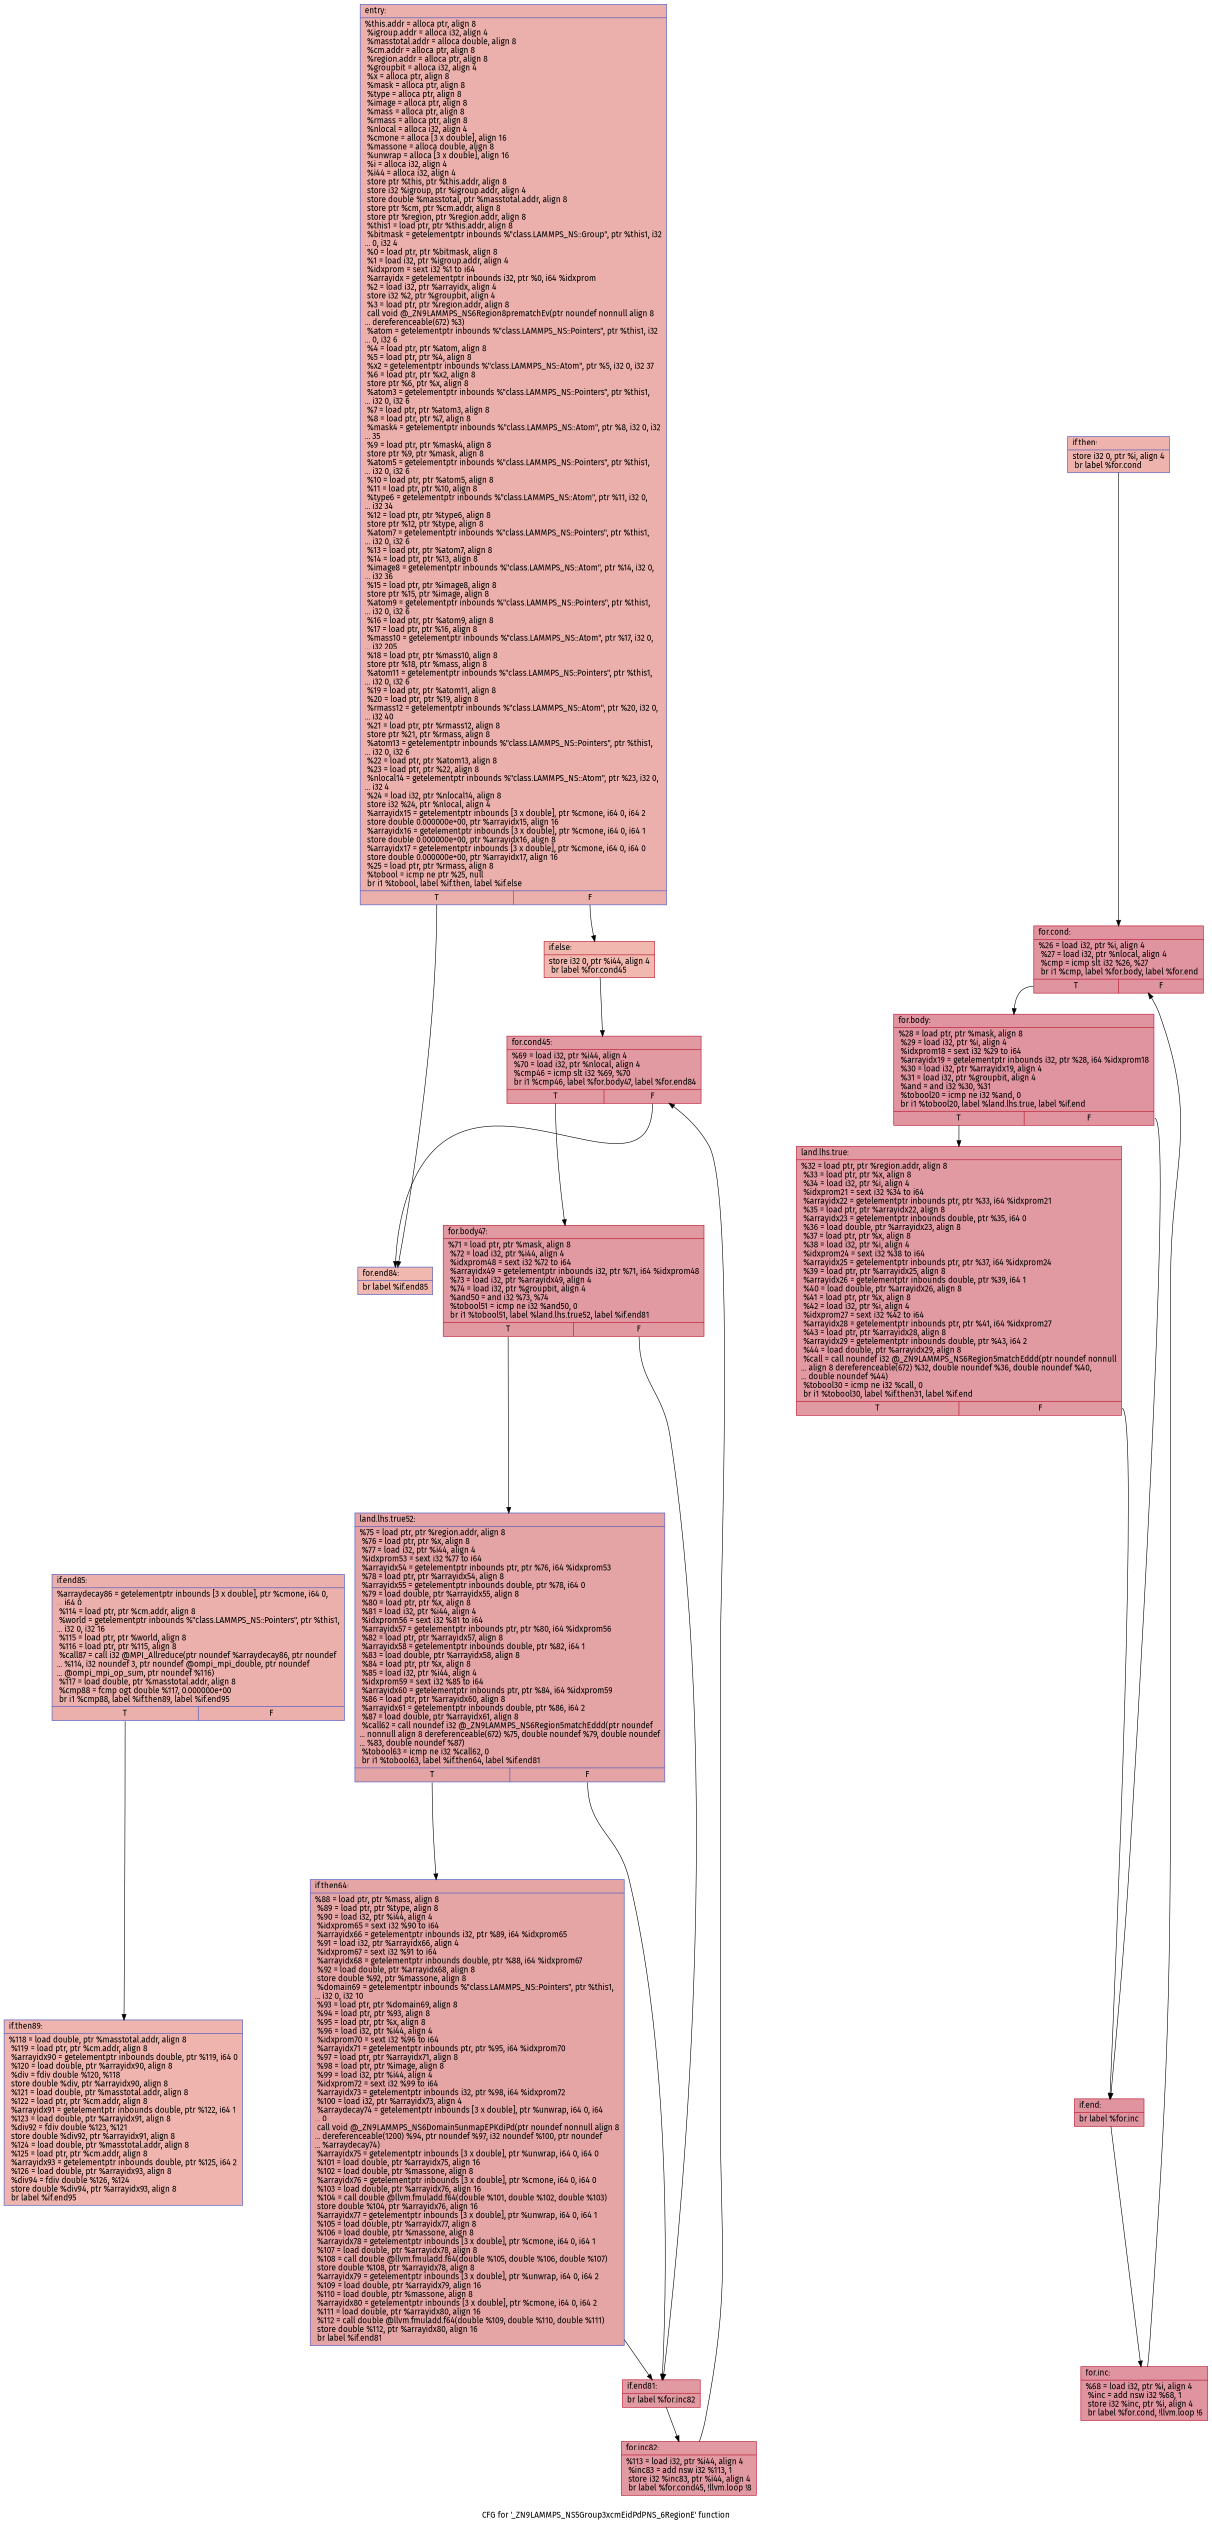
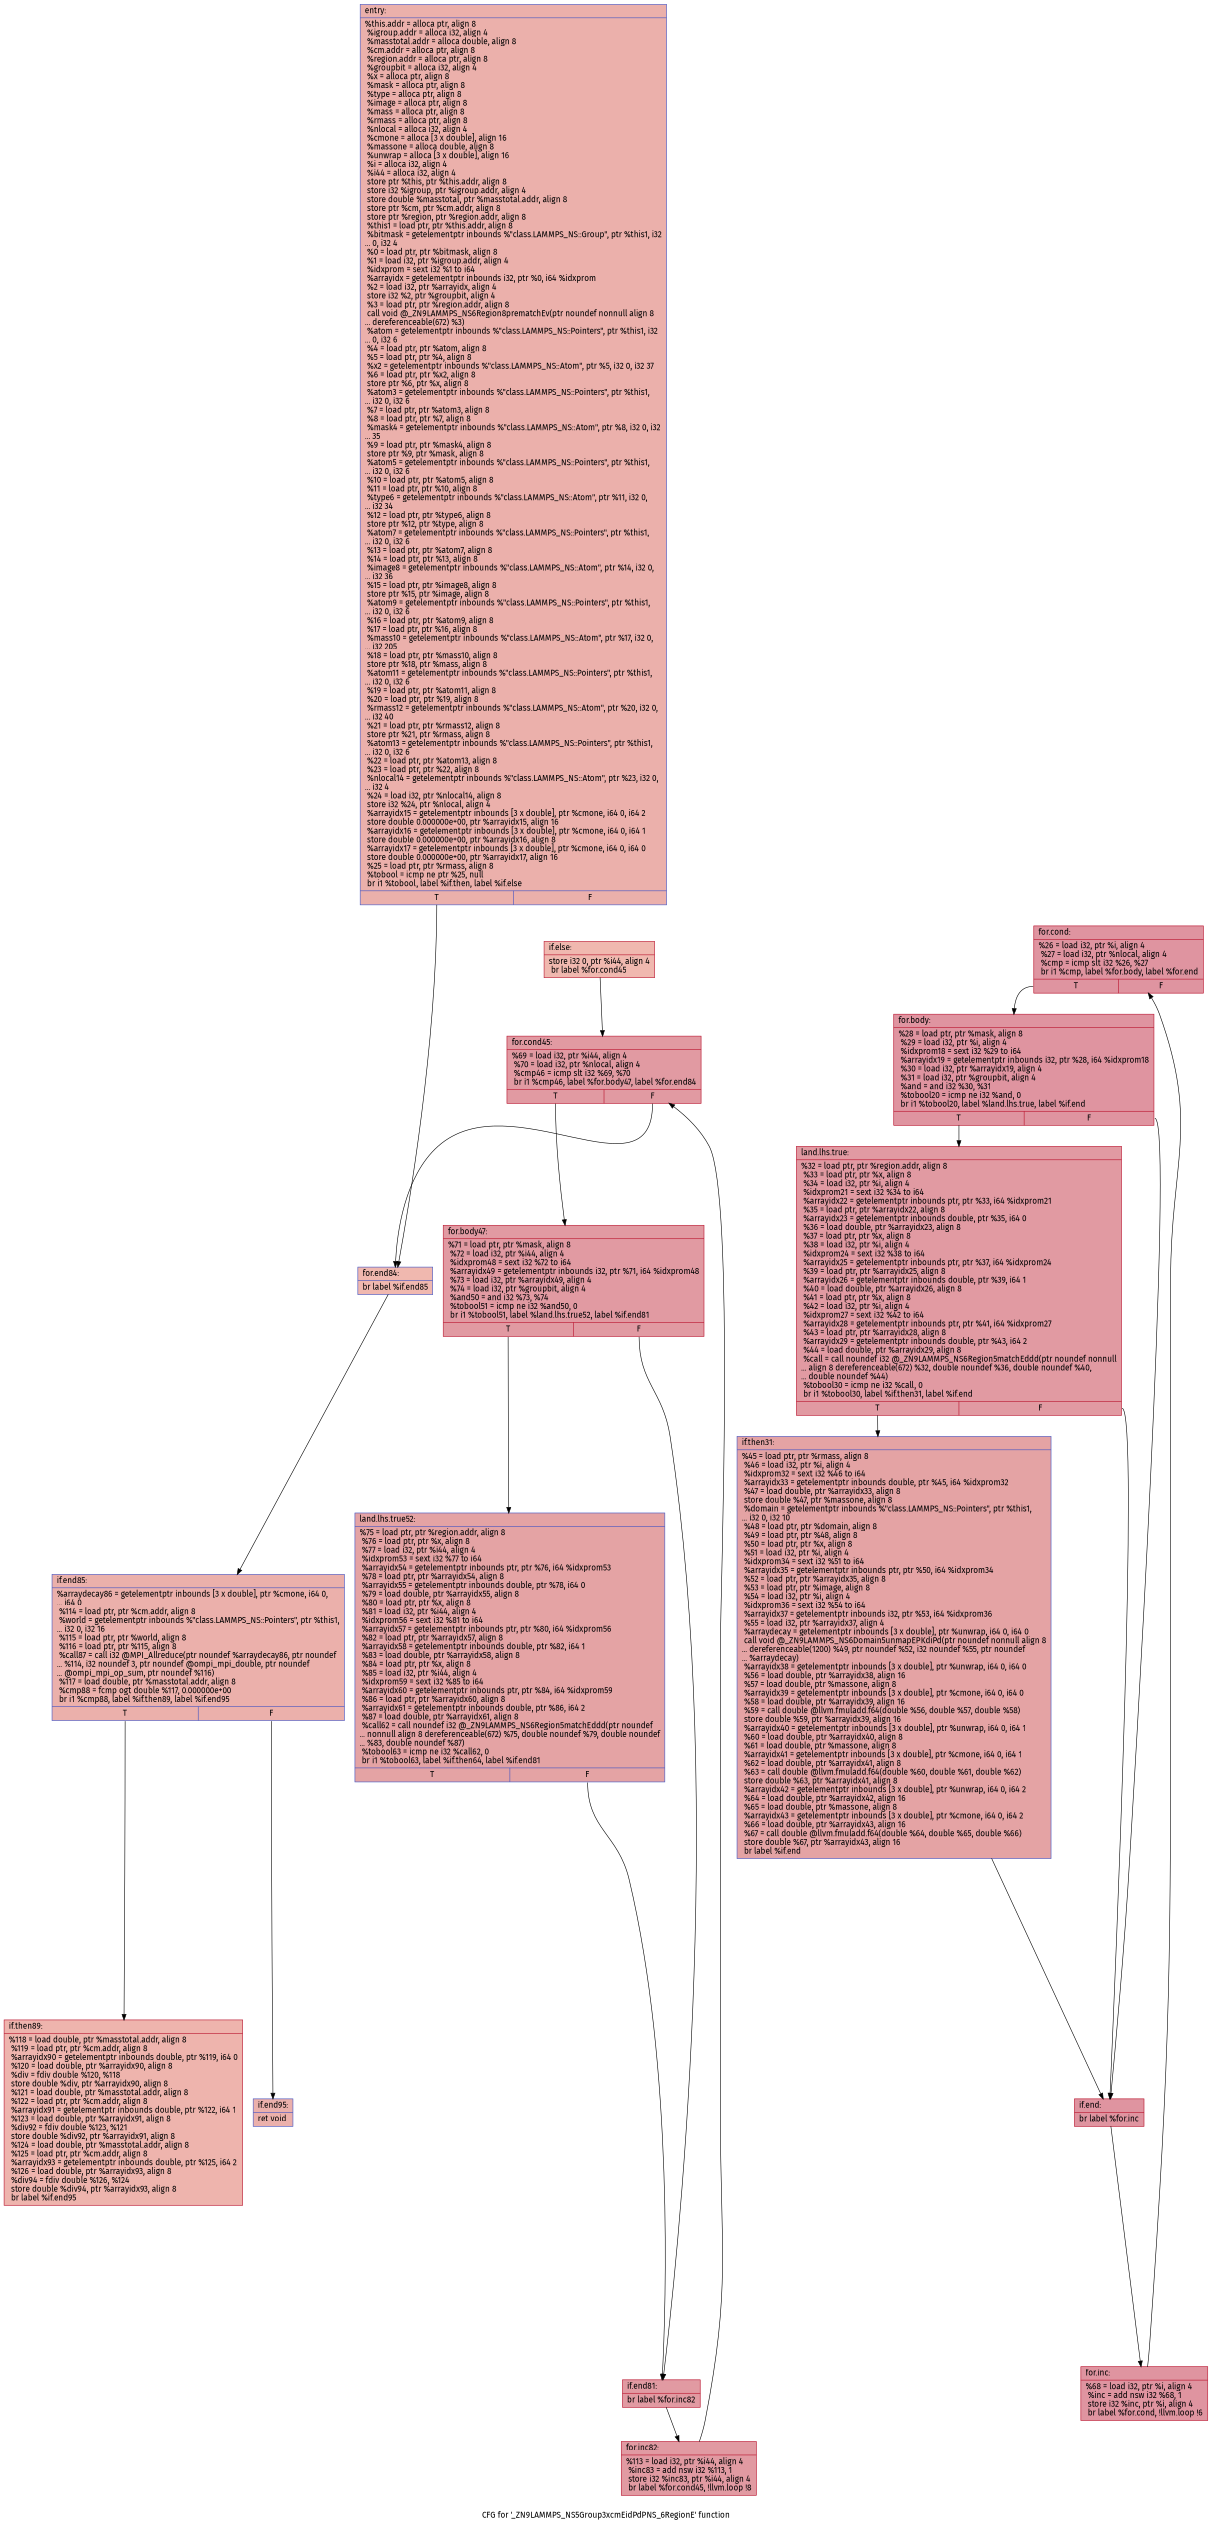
node "if.then:": removed
edge "entry:" -> "if.else:": removed
edge "for.end84:" -> "if.end85:": added
node "if.then31:": added
node "if.then89:": color #3d50c3ff -> #b70d28ff
node "if.end95:": added
node "if.then64:": removed
